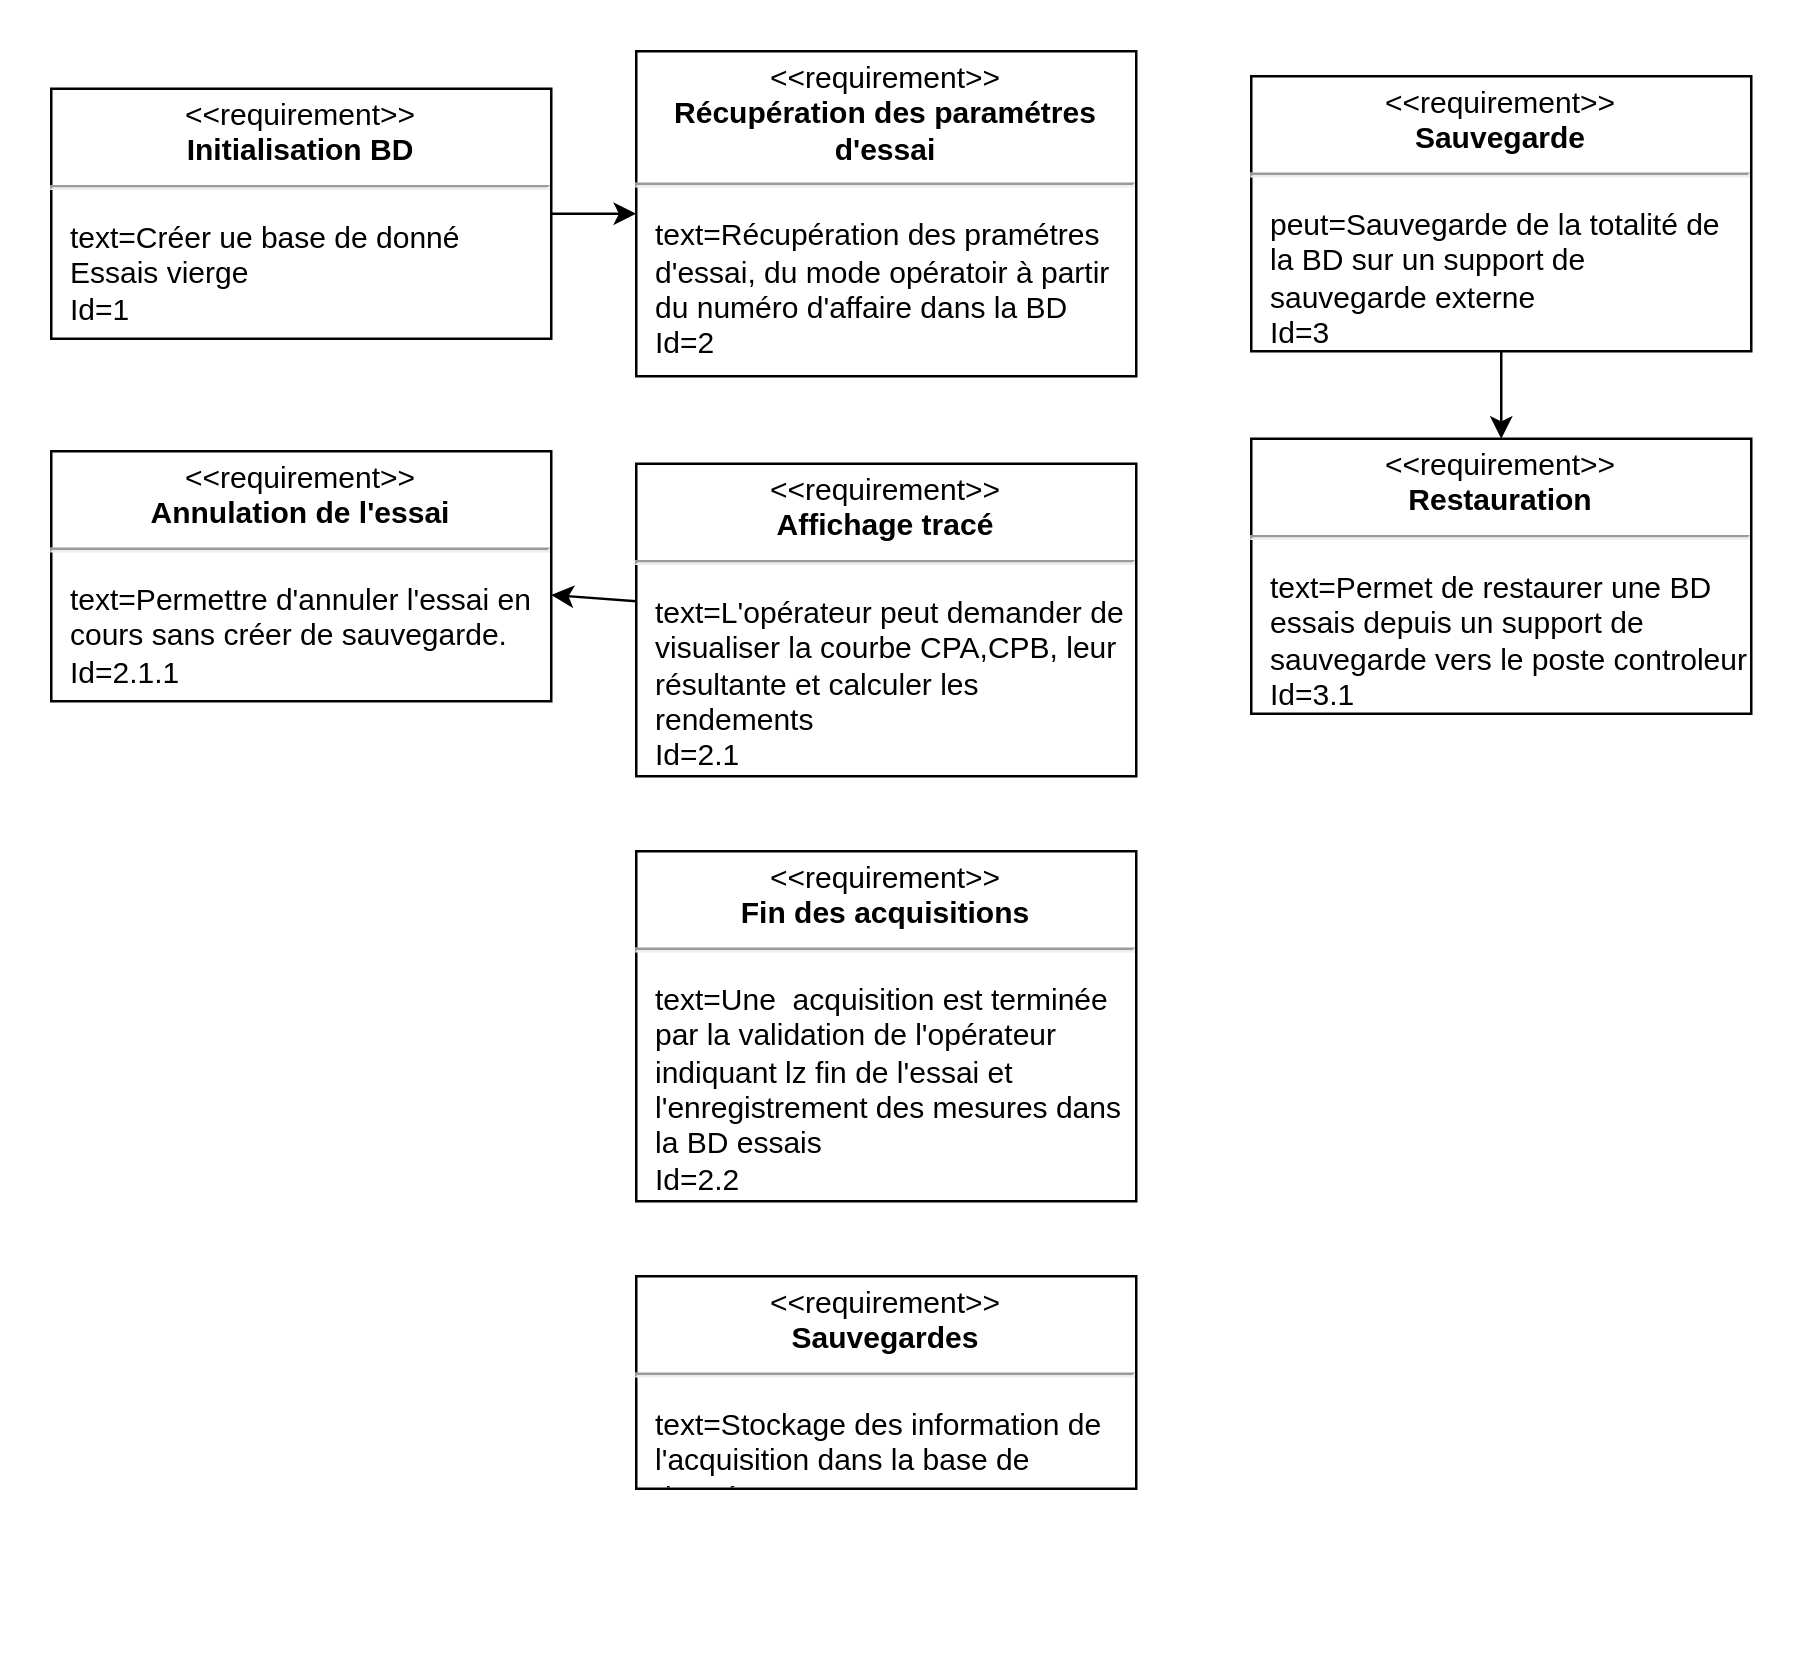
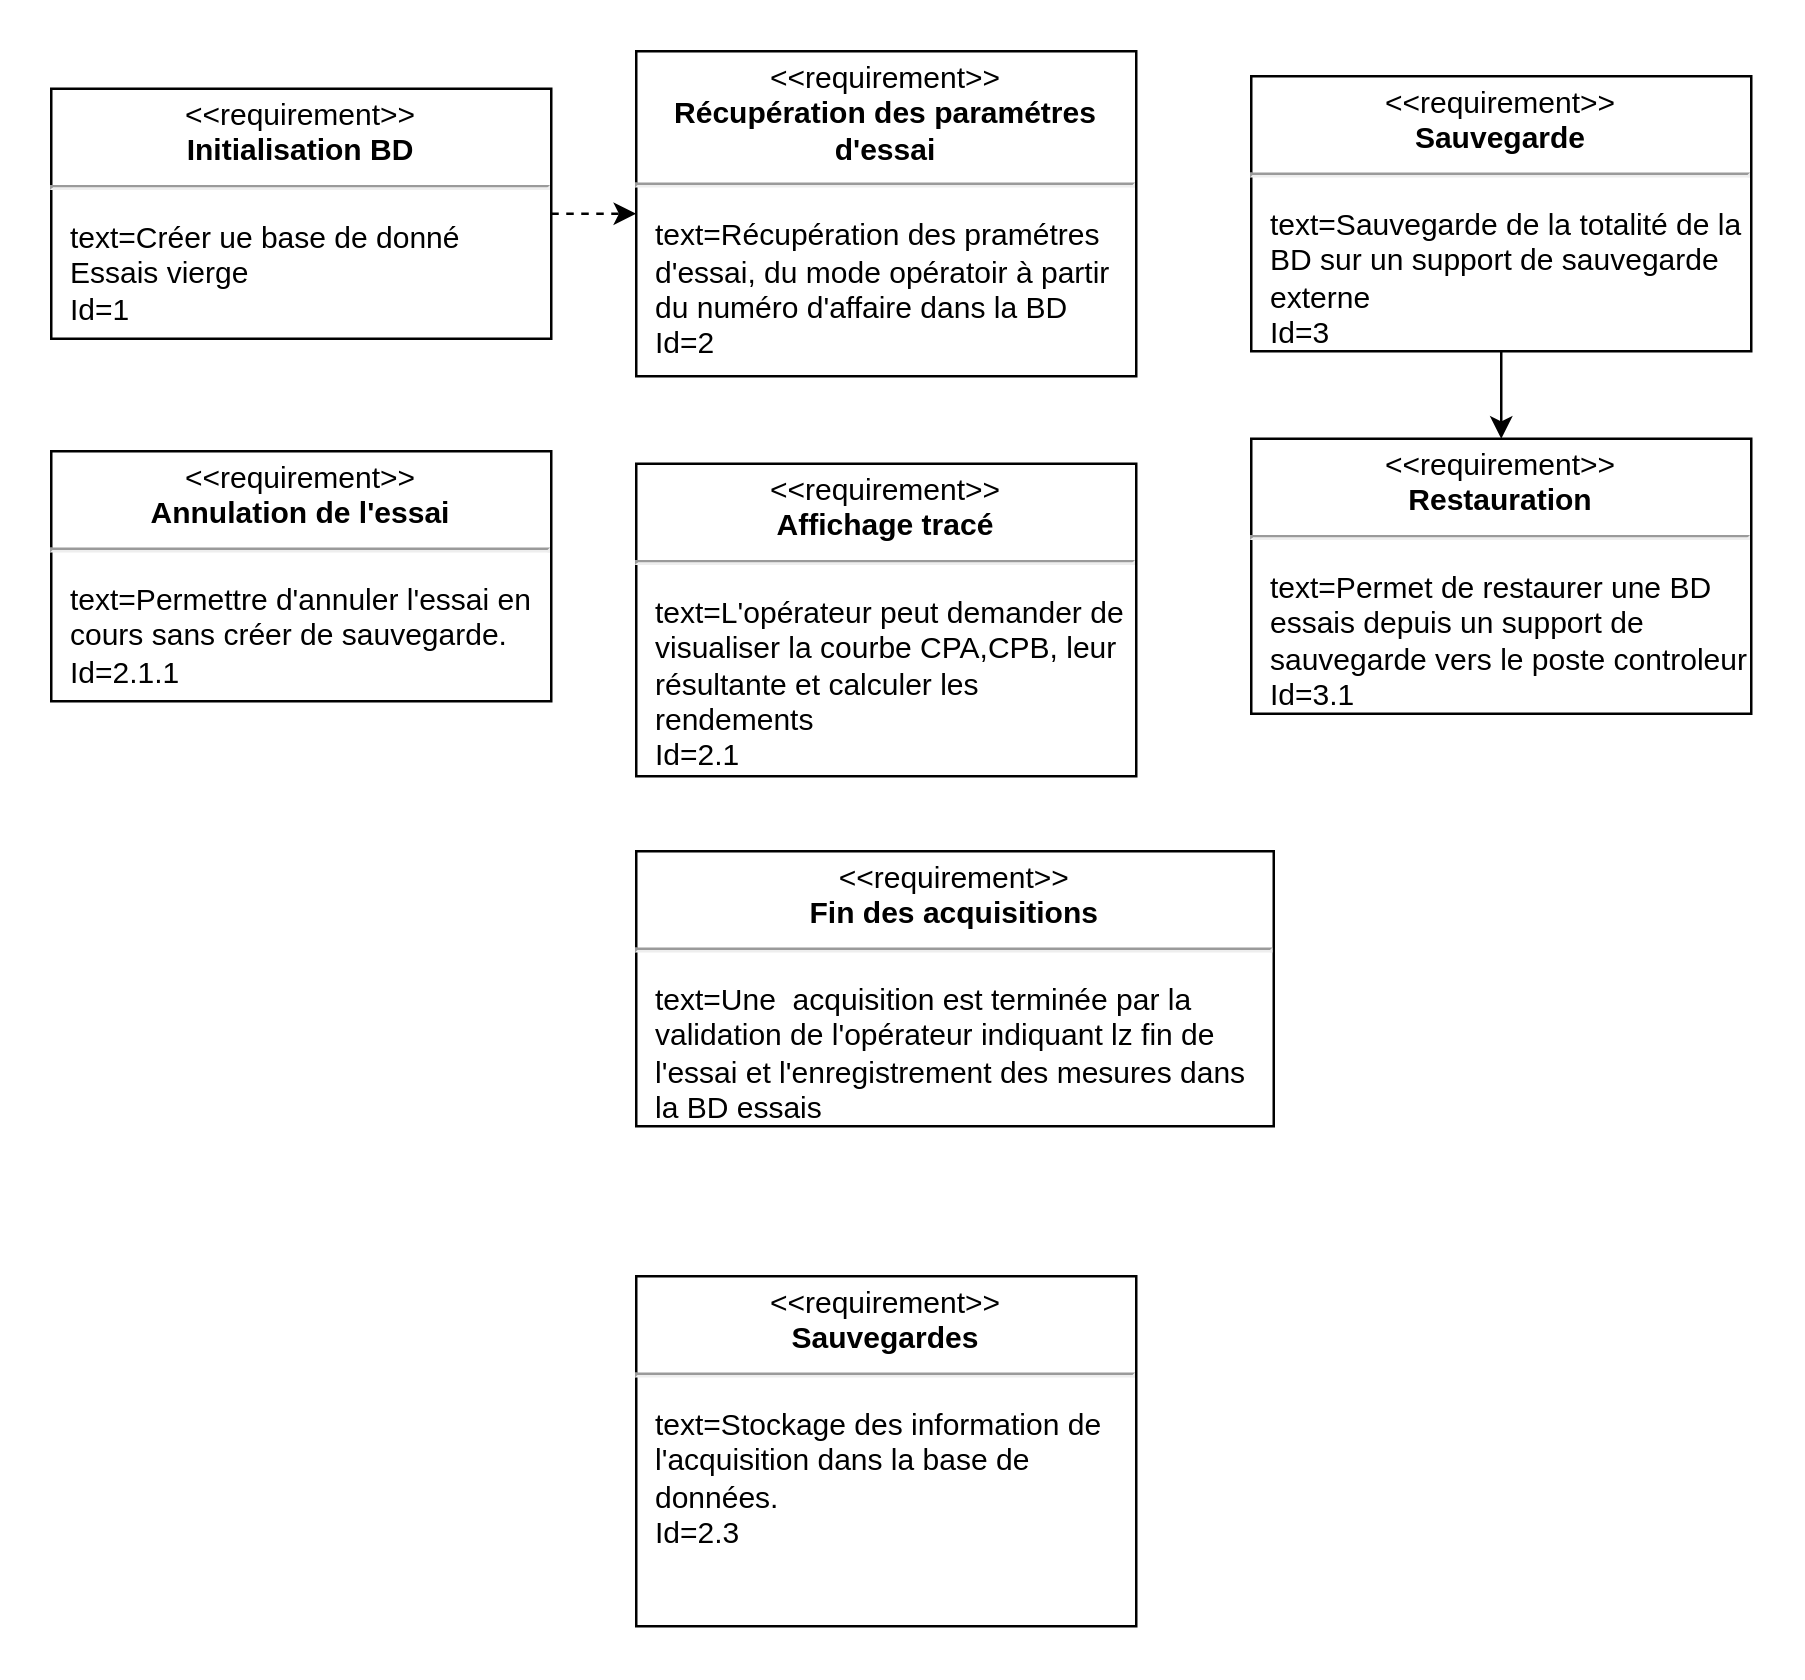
node "<<requirement>> Sauvegarde peut=Sauvegarde de la totalité de la BD sur un support de sauvegarde externe Id=3": label "<<requirement>> Sauvegarde peut=Sauvegarde de la totalité de la BD sur un support de sauvegarde externe Id=3" -> "<<requirement>> Sauvegarde text=Sauvegarde de la totalité de la BD sur un support de sauvegarde externe Id=3"
edge "<<requirement>> Initialisation BD text=Créer ue base de donné Essais vierge Id=1" -> "<<requirement>> Récupération des paramétres d'essai text=Récupération des pramétres d'essai, du mode opératoir à partir du numéro d'affaire dans la BD Id=2": style solid -> dashed
edge "<<requirement>> Affichage tracé text=L'opérateur peut demander de visualiser la courbe CPA,CPB, leur résultante et calculer les rendements Id=2.1" -> "<<requirement>> Annulation de l'essai text=Permettre d'annuler l'essai en cours sans créer de sauvegarde. Id=2.1.1": removed
node "<<requirement>> Fin des acquisitions text=Une acquisition est terminée par la validation de l'opérateur indiquant lz fin de l'essai et l'enregistrement des mesures dans la BD essais Id=2.2": size 500x350 -> 638x275
node "<<requirement>> Sauvegardes text=Stockage des information de l'acquisition dans la base de données. Id=2.3": size 500x213 -> 500x350
